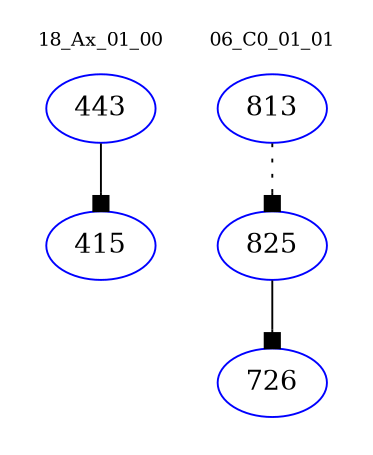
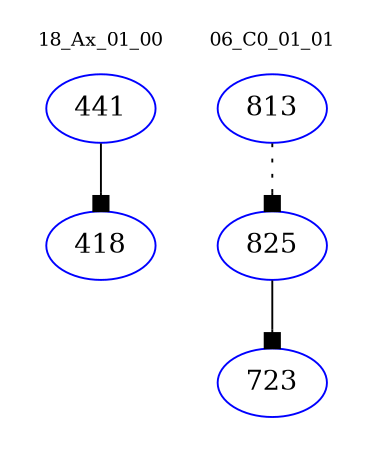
node "443": label "443" -> "441"
node "415": label "415" -> "418"
node "726": label "726" -> "723"
